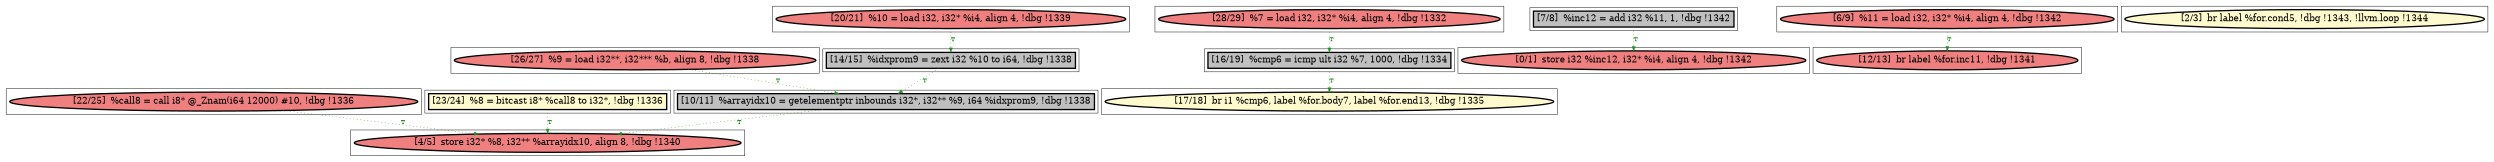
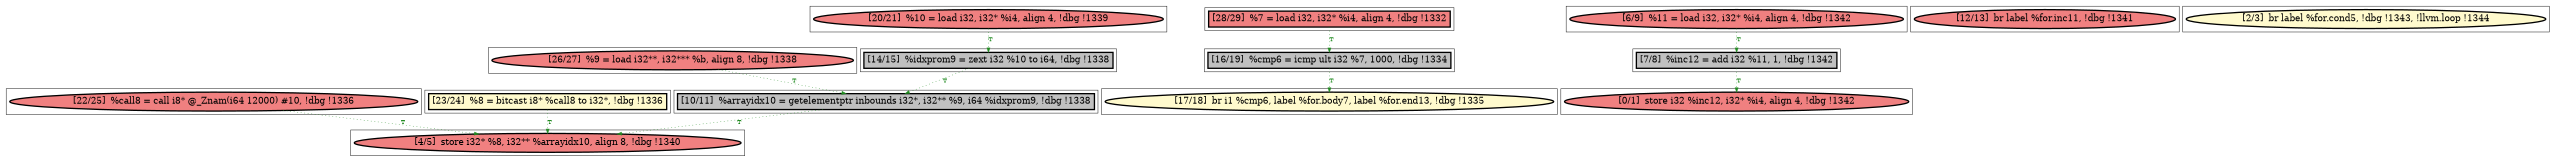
node "[28/29]  %7 = load i32, i32* %i4, align 4, !dbg !1332": shape ellipse -> box
edge "[6/9]  %11 = load i32, i32* %i4, align 4, !dbg !1342" -> "[12/13]  br label %for.inc11, !dbg !1341": now "[6/9]  %11 = load i32, i32* %i4, align 4, !dbg !1342" -> "[7/8]  %inc12 = add i32 %11, 1, !dbg !1342"
